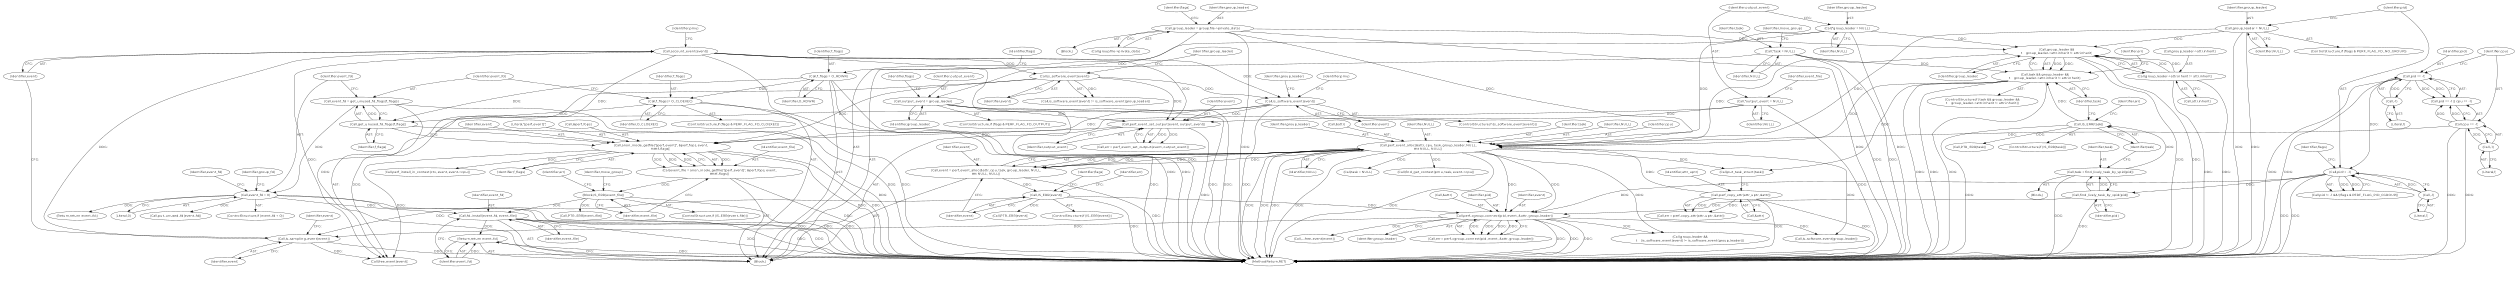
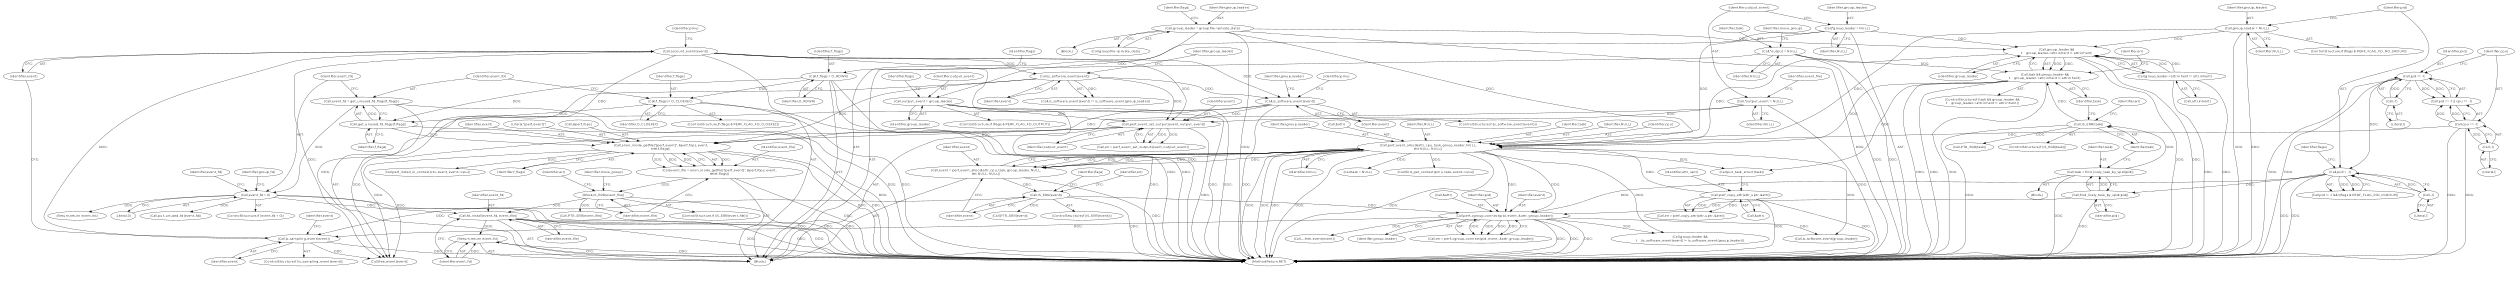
node "(Call,*task = NULL)": label "(Call,*task = NULL)" -> "(Call,*output = NULL)"
node "(Call,group_leader->attr.inherit)": removed
edge "(Call,perf_event_set_output(event, output_event))" -> "(Call,free_event(event))": added, label "DDG:"
edge "(Call,*group_leader = NULL)" -> "(MethodReturn,RET)": label "DDG: " -> "AST: "
node "(ControlStructure,if (is_sampling_event(event)))": added
